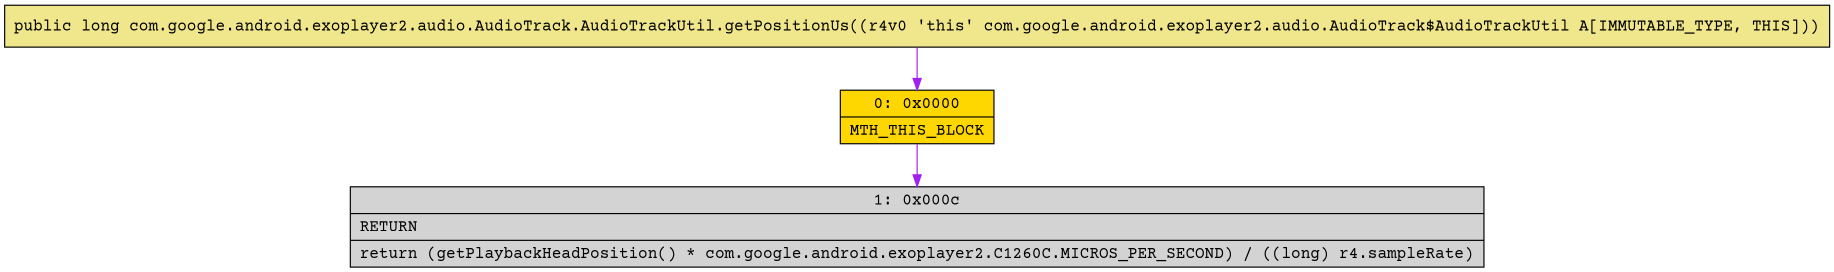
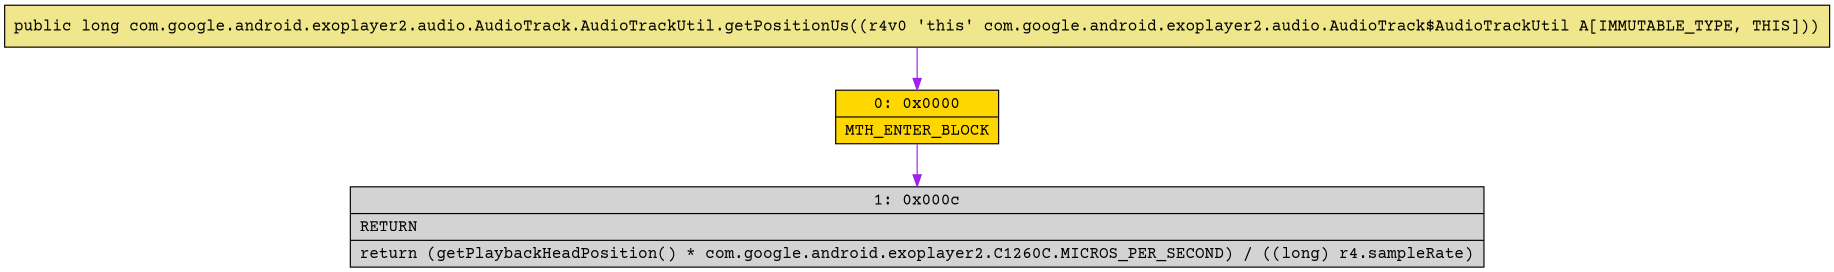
node "0: 0x0000": text "MTH_THIS_BLOCK" -> "MTH_ENTER_BLOCK"
